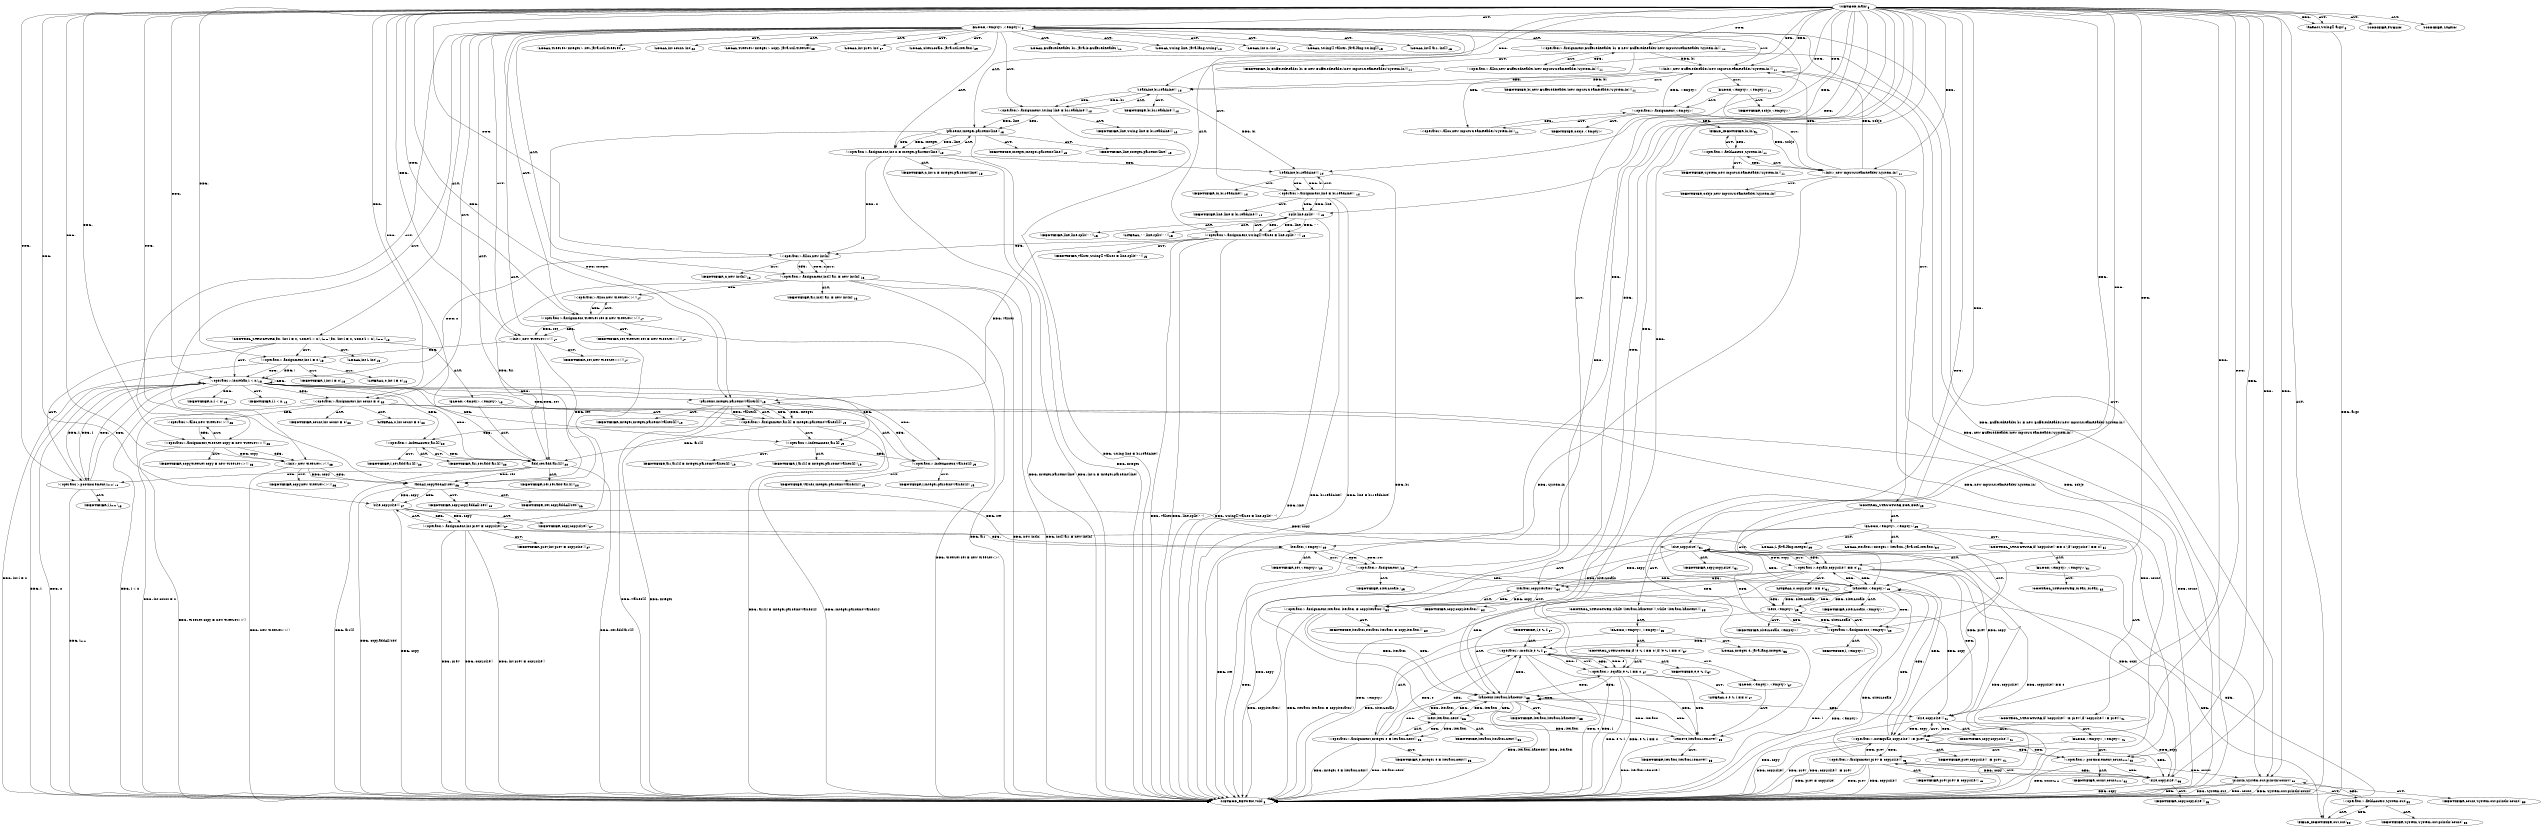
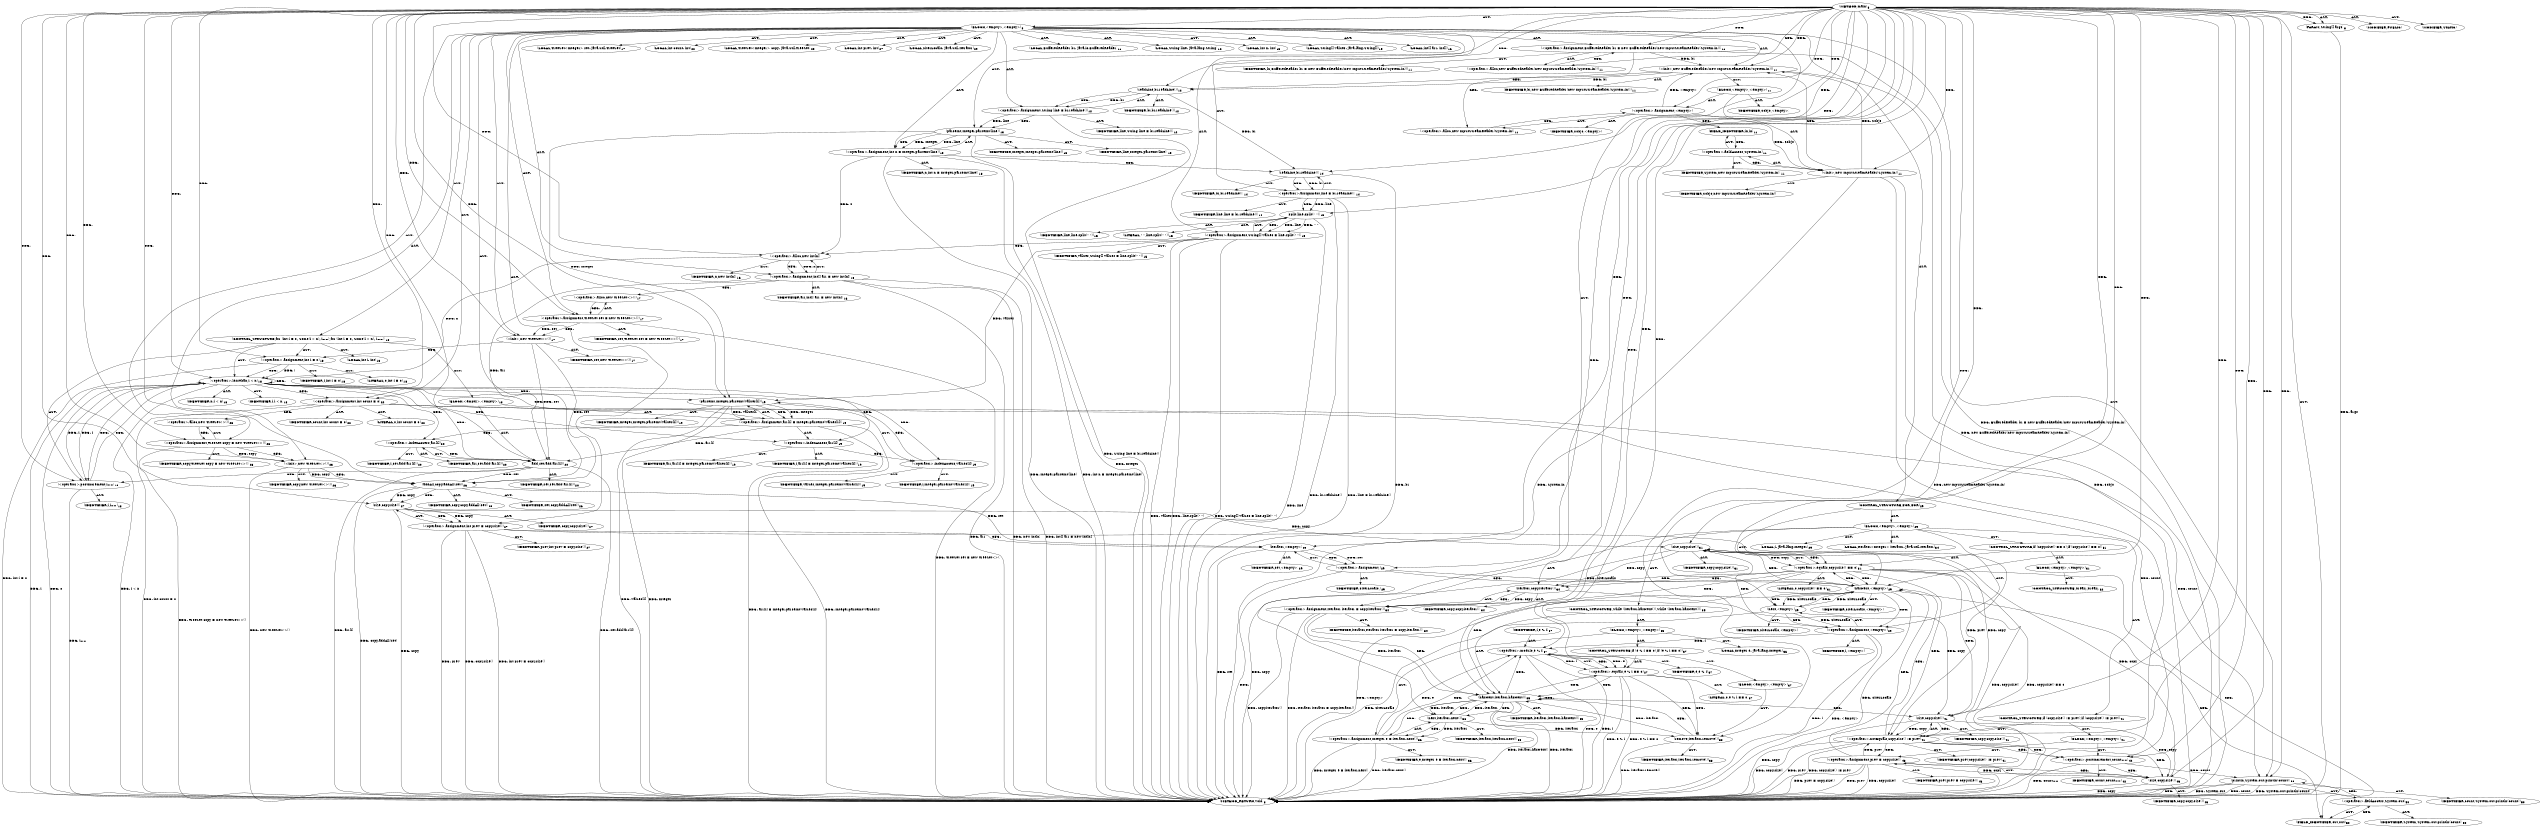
node "(FIELD_IDENTIFIER,in,in)": text "91" -> "11"
edge "(<operator>.lessThan,i < n)" -> "(IDENTIFIER,n,i < n)": label "DDG: " -> "AST: "
